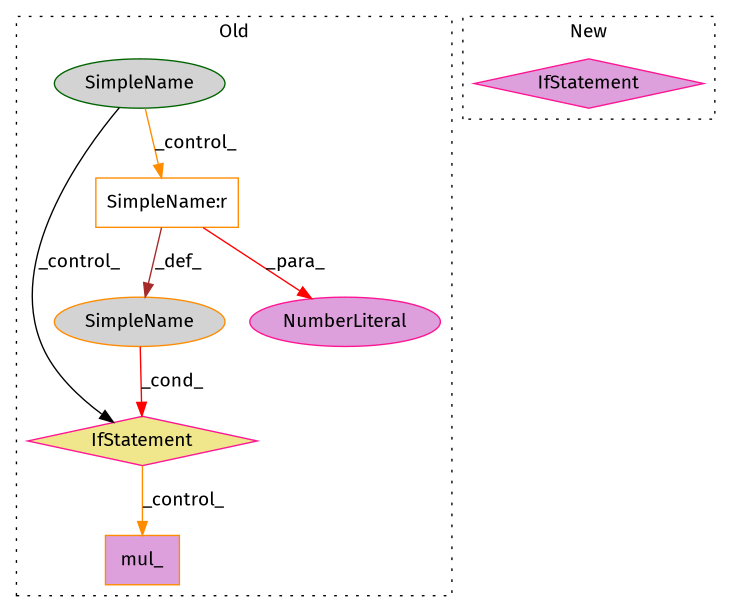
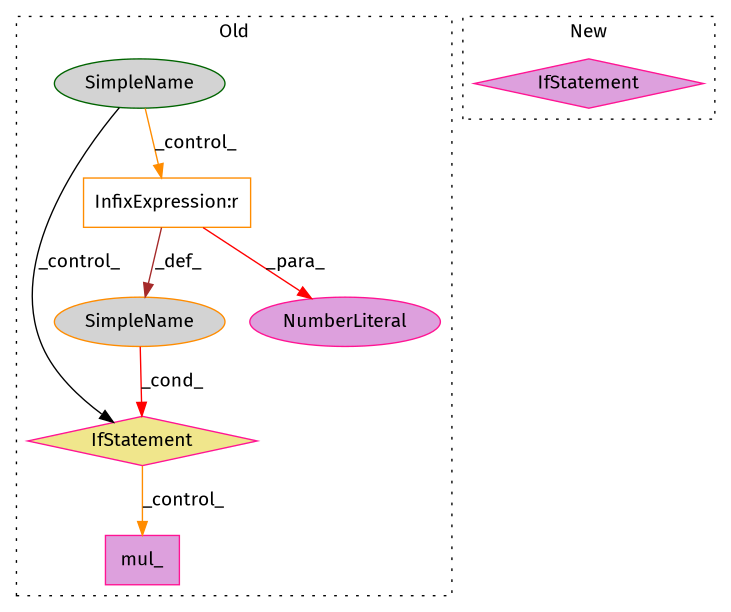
node "SimpleName:r": label "SimpleName:r" -> "InfixExpression:r"
node "mul_": color darkorange -> deeppink
